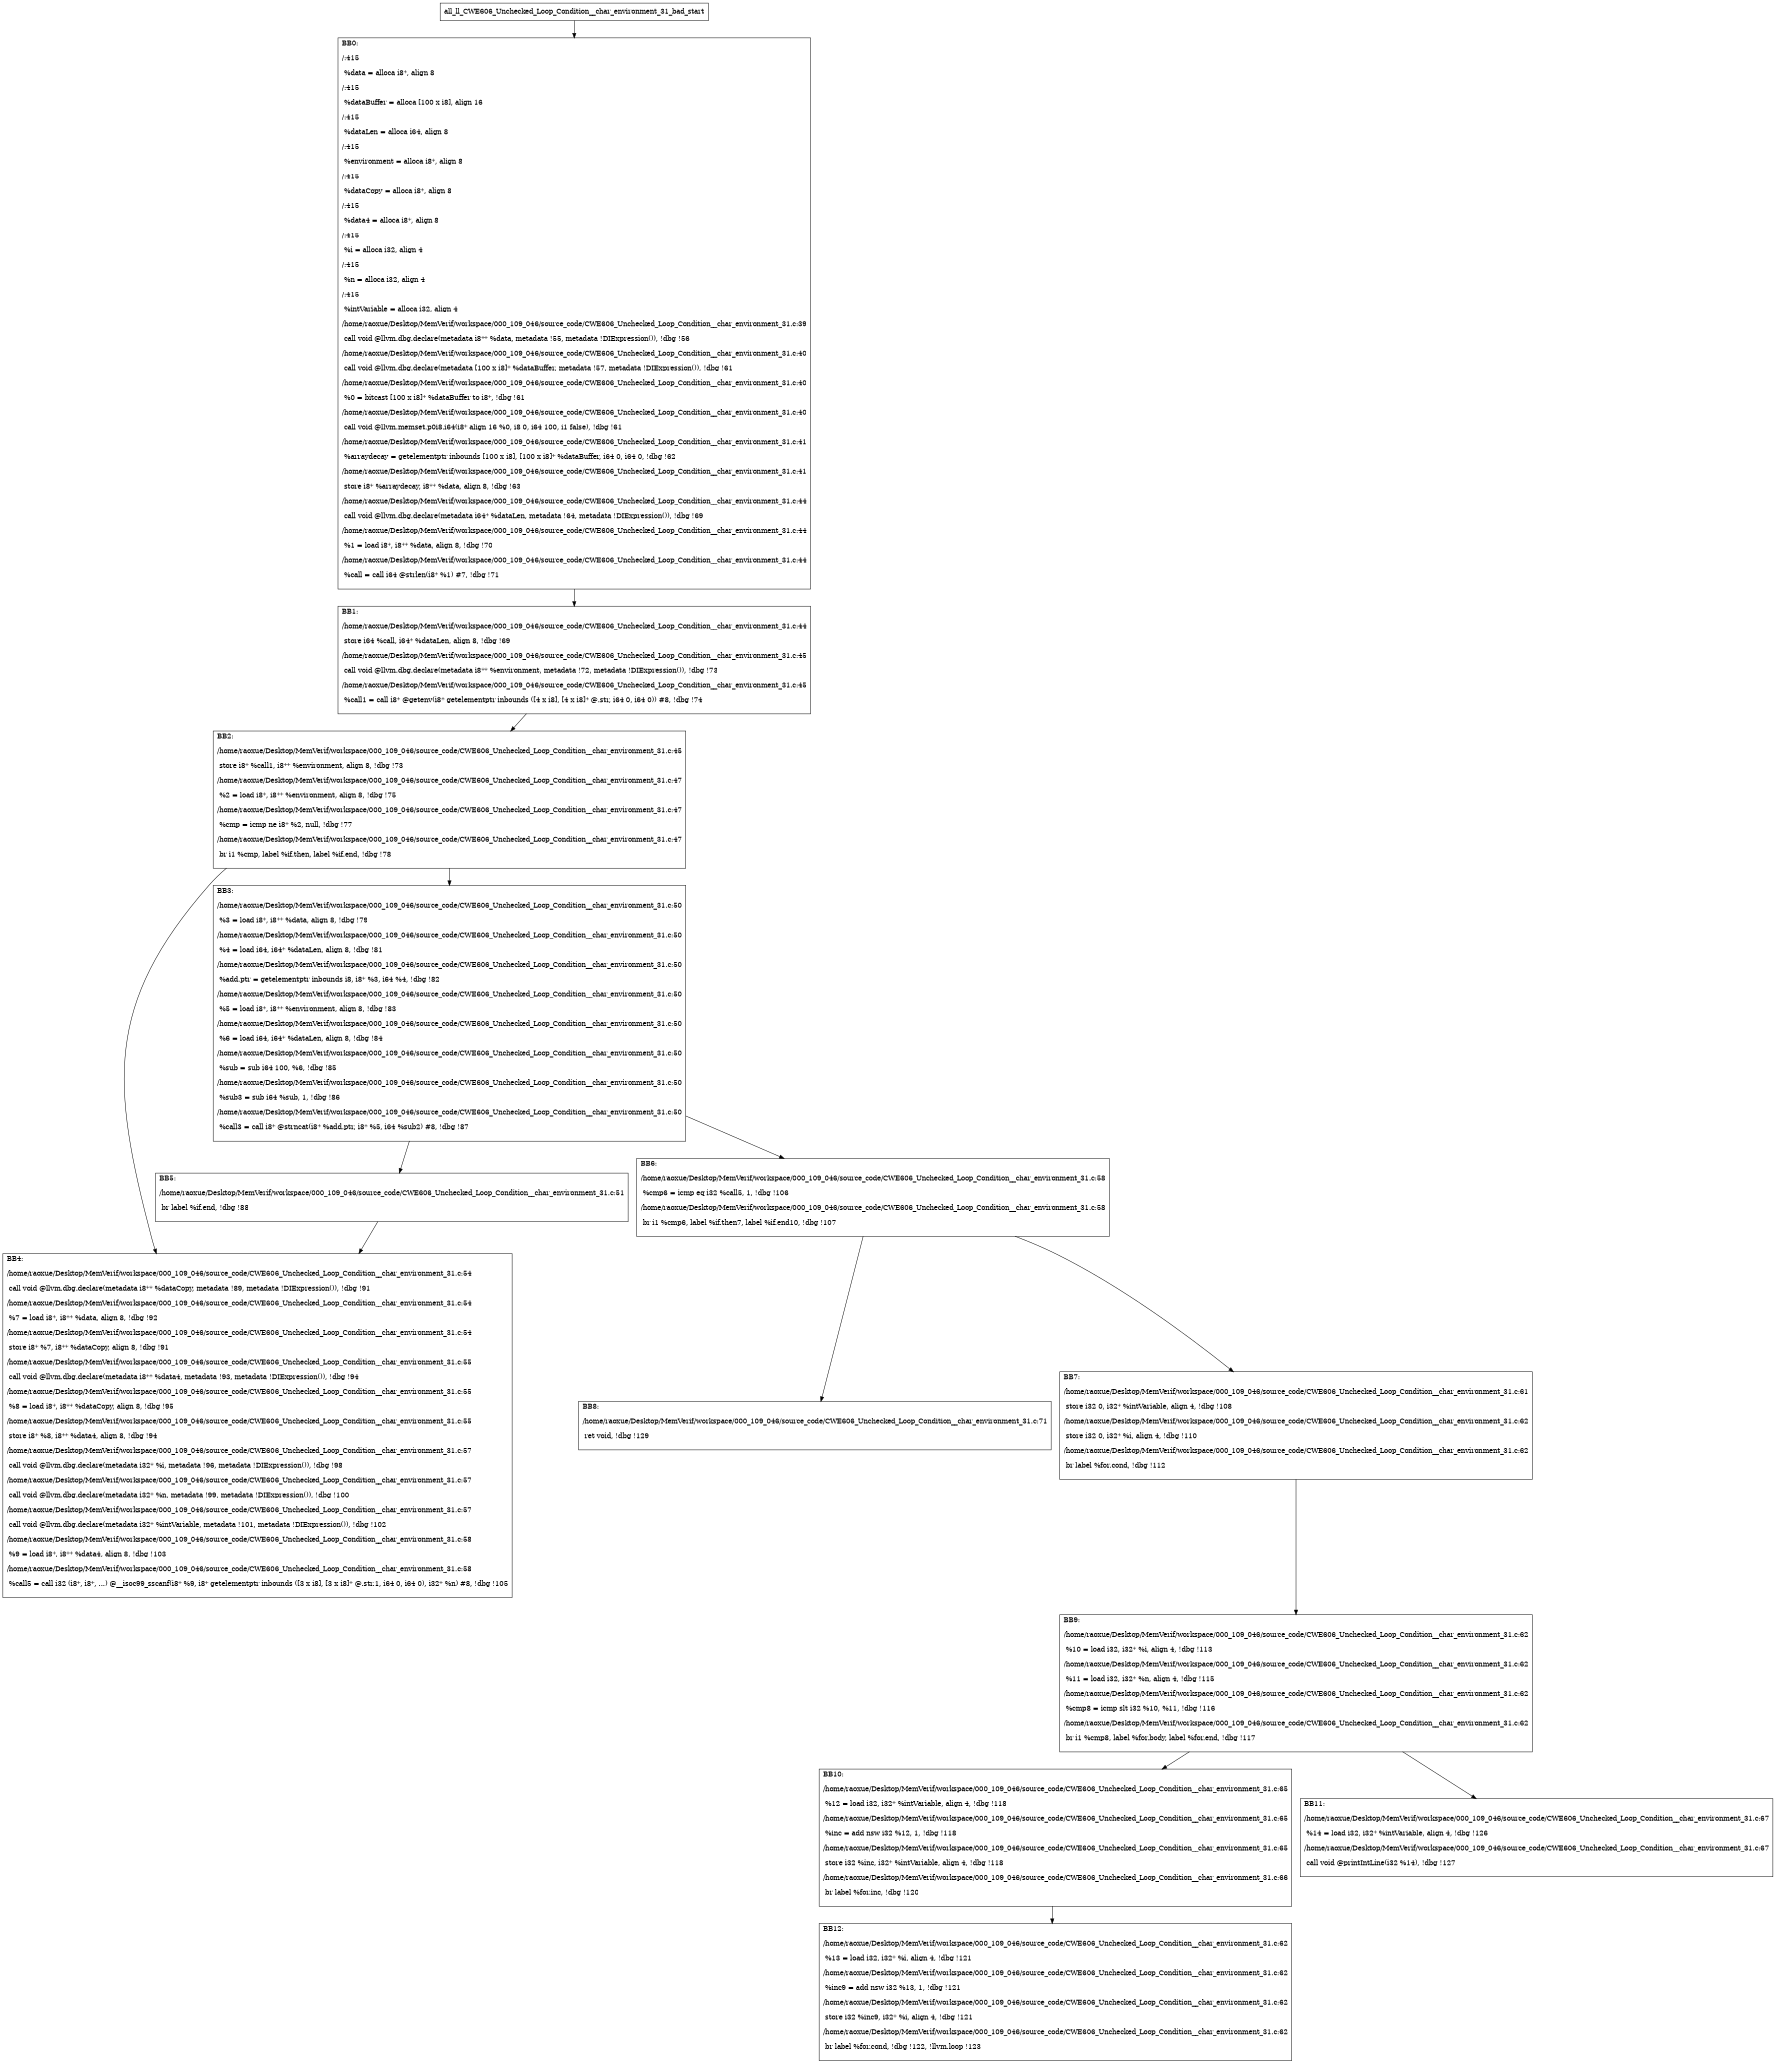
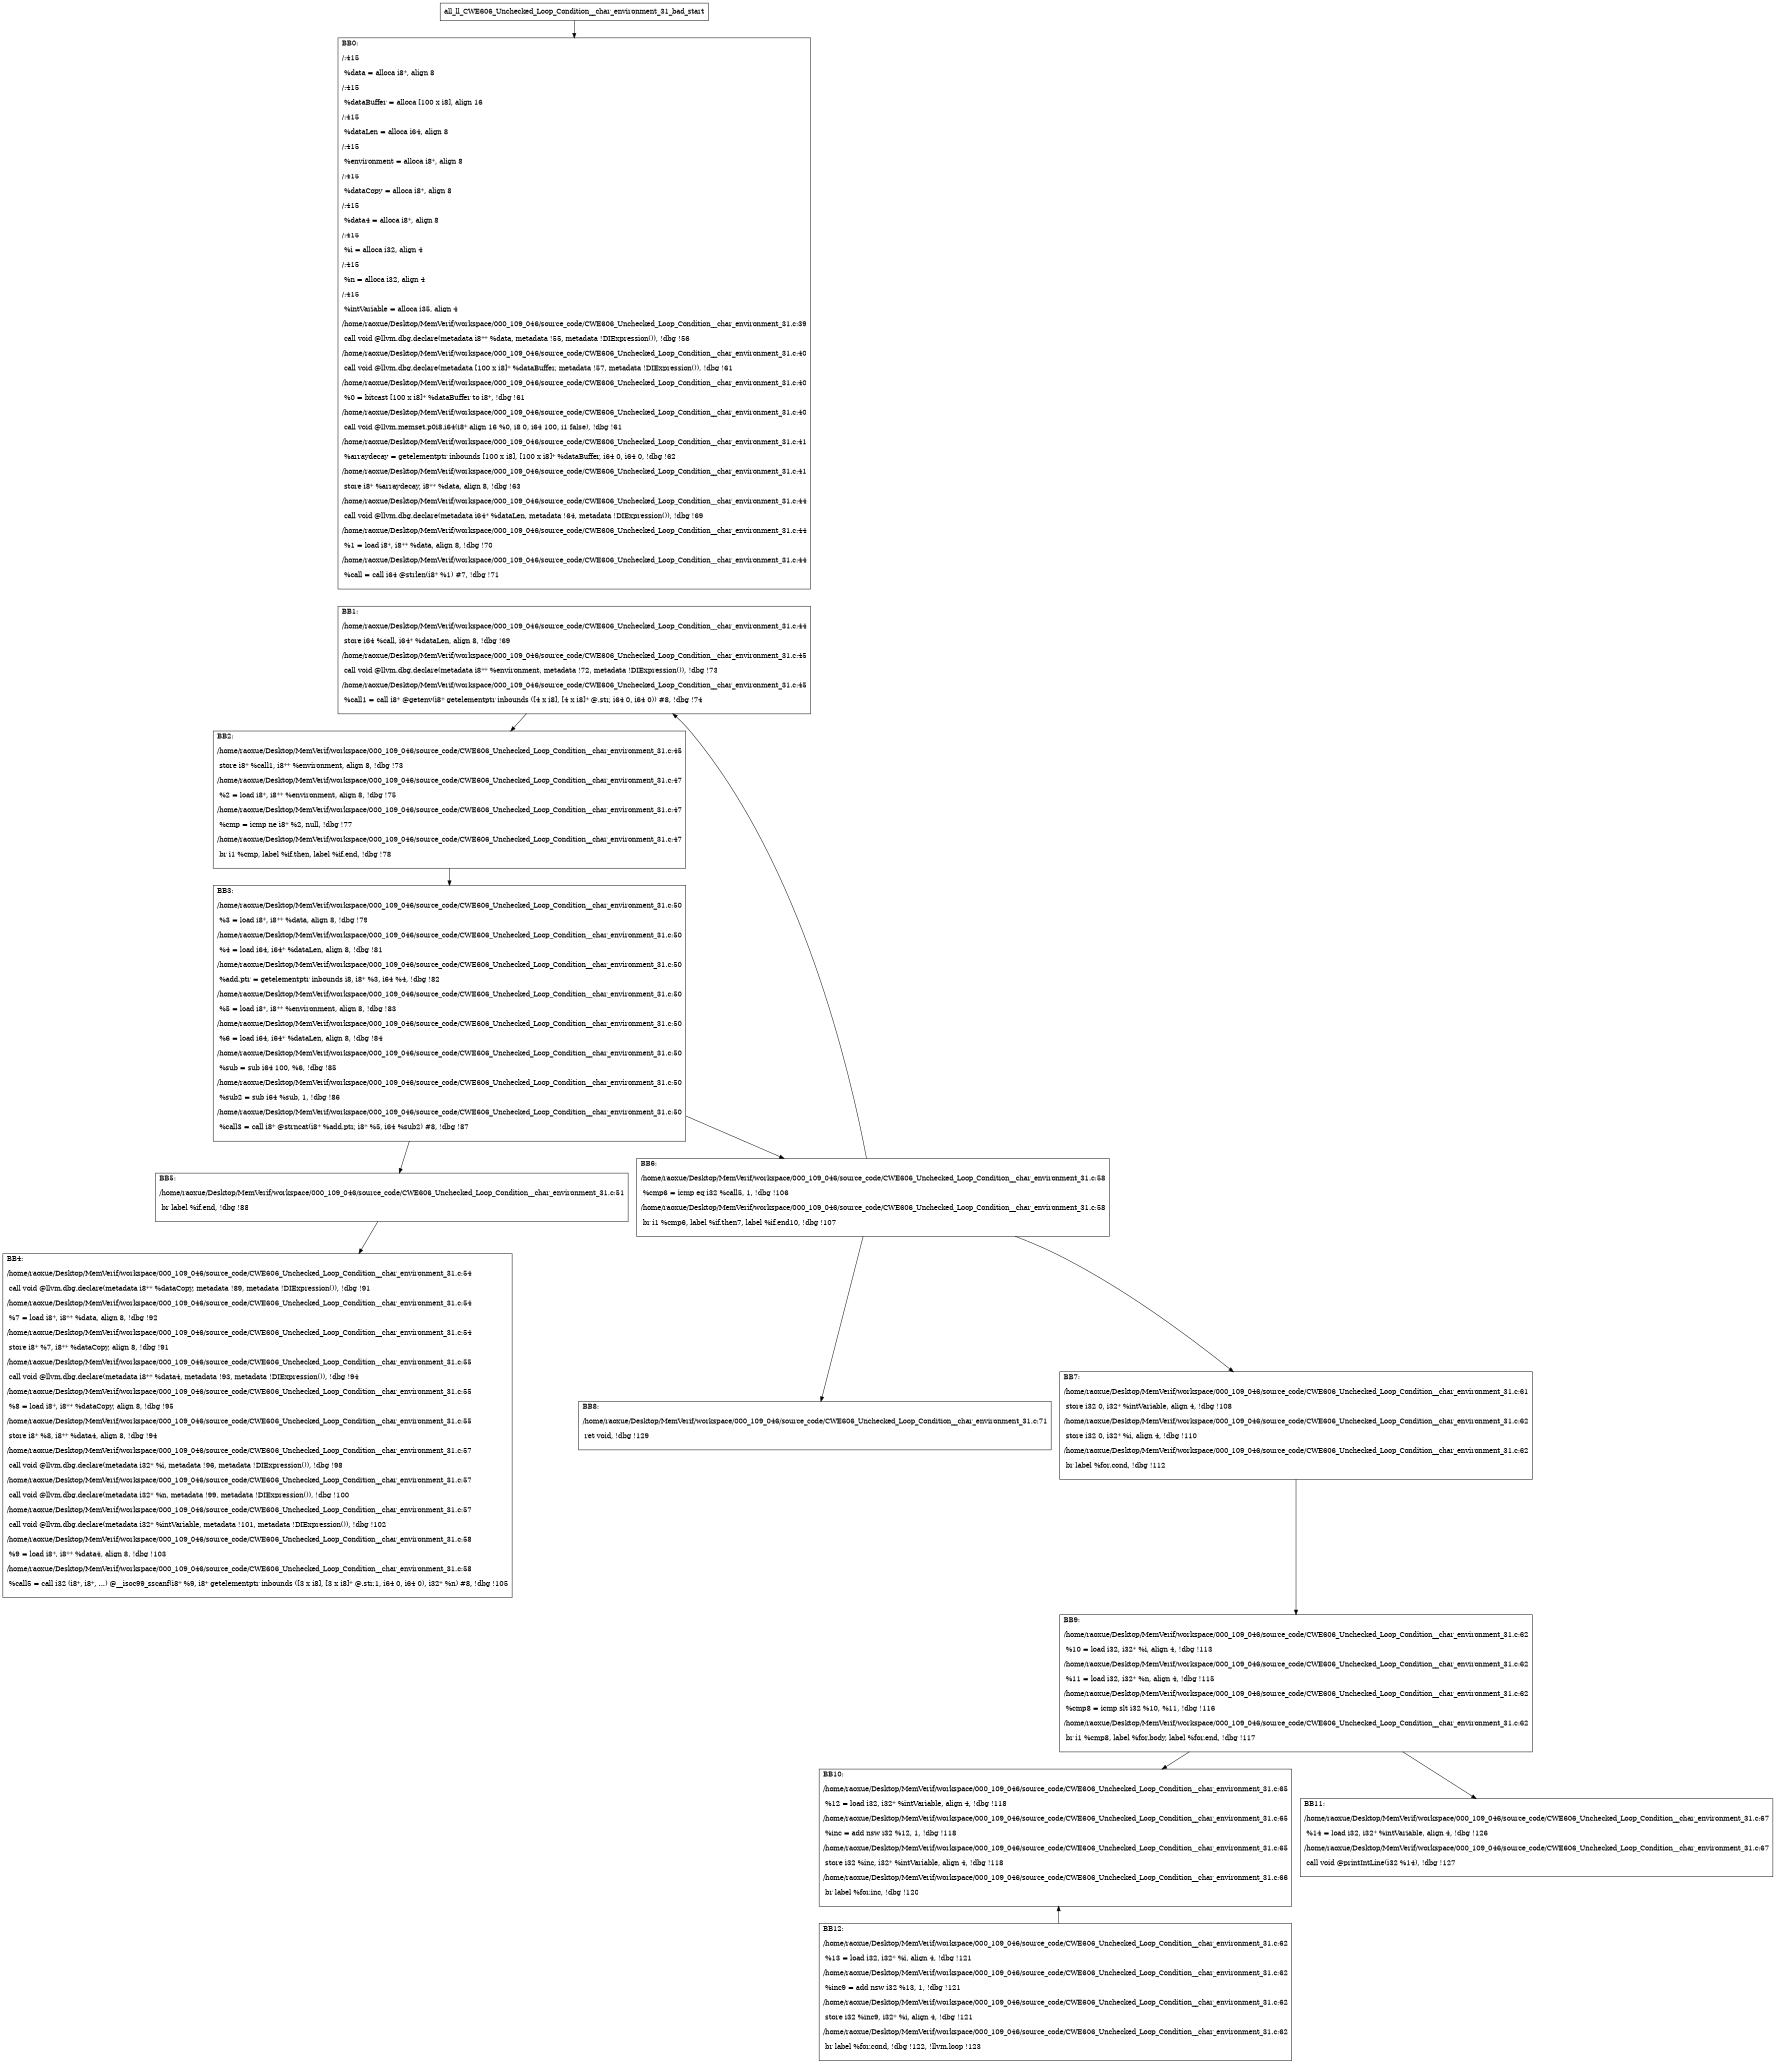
node "BB0:": text "%intVariable = alloca i32, align 4" -> "%intVariable = alloca i35, align 4"
edge "BB0:" -> "BB1:": now "BB6:" -> "BB1:"
edge "BB2:" -> "BB4:": removed
node "BB3:": text "%sub3 = sub i64 %sub, 1, !dbg !86" -> "%sub2 = sub i64 %sub, 1, !dbg !86"
edge "BB10:" -> "BB12:": reversed
